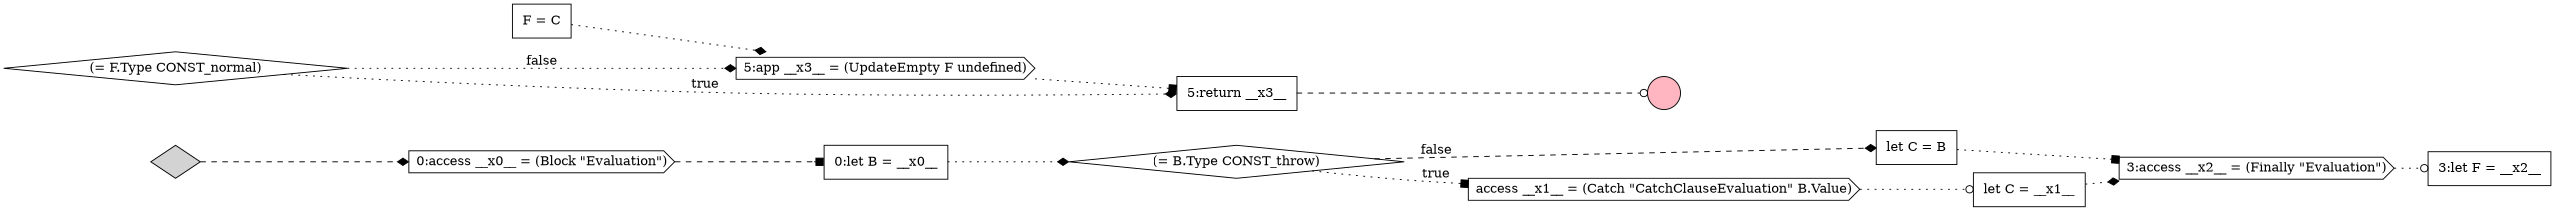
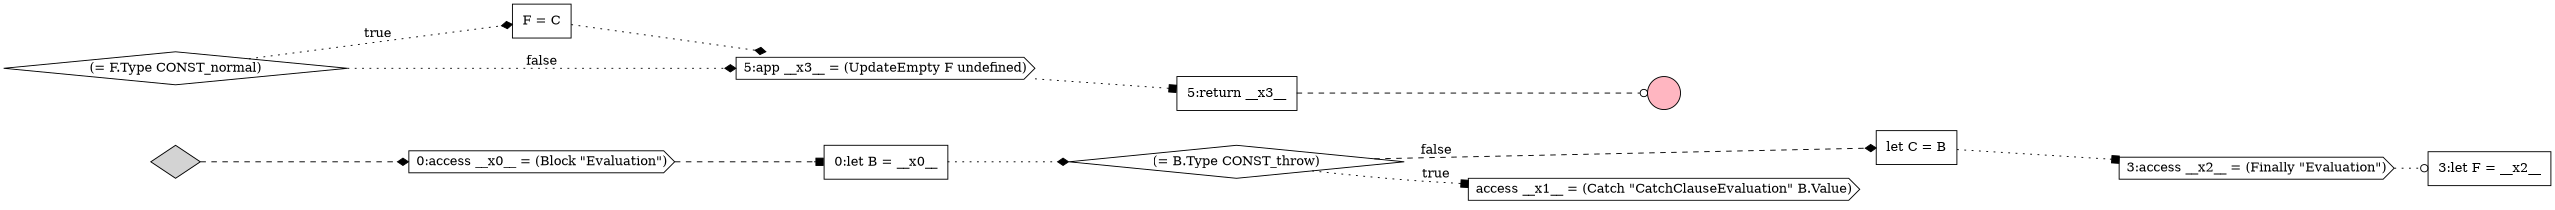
edge "(= F.Type CONST_normal)" -> "5:return __x3__": now "(= F.Type CONST_normal)" -> "F = C"
node "let C = __x1__": removed
